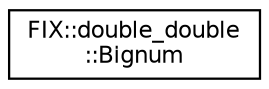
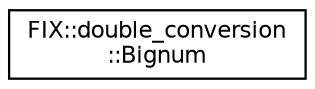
node "FIX::double_double ::Bignum": label "FIX::double_double ::Bignum" -> "FIX::double_conversion ::Bignum"
